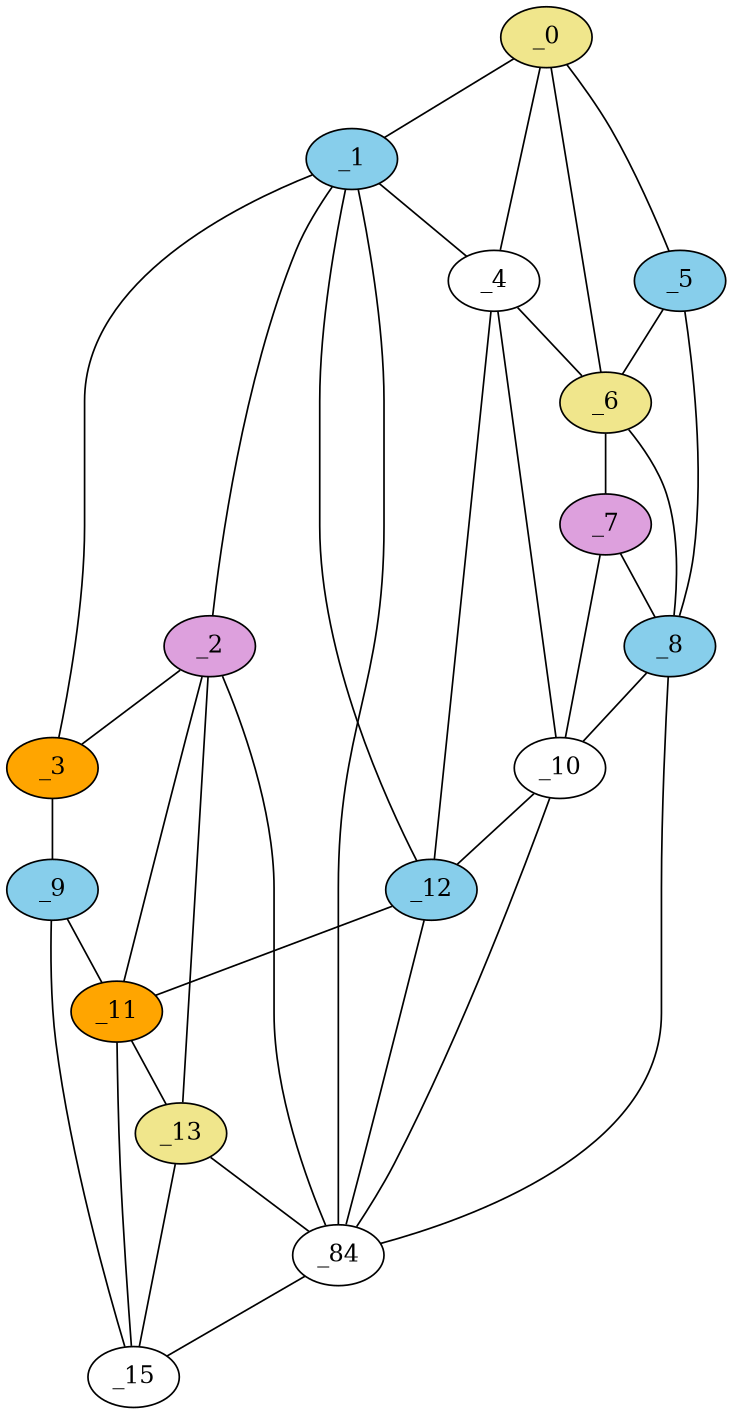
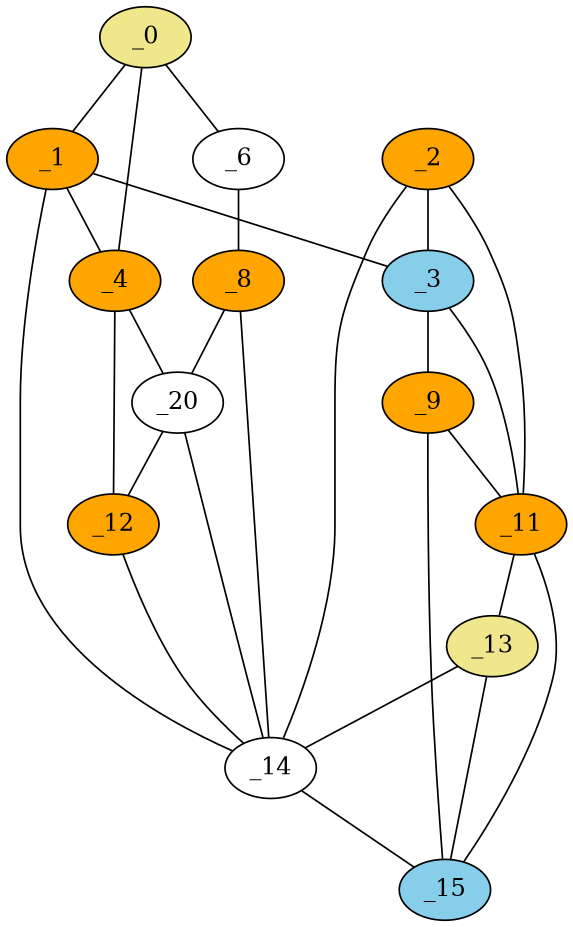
node "_1": fillcolor skyblue -> orange
node "_4": fillcolor white -> orange
node "_5": removed
edge "_4" -- "_6": removed
edge "_1" -- "_2": removed
node "_6": fillcolor khaki -> white
node "_7": removed
edge "_1" -- "_12": removed
node "_2": fillcolor plum -> orange
node "_8": fillcolor skyblue -> orange
node "_3": fillcolor orange -> skyblue
node "_10": label "_10" -> "_20"
node "_9": fillcolor skyblue -> orange
edge "_2" -- "_13": removed
node "_12": fillcolor skyblue -> orange
edge "_12" -- "_11": now "_3" -- "_11"
node "_84": label "_84" -> "_14"
node "_15": fillcolor white -> skyblue
